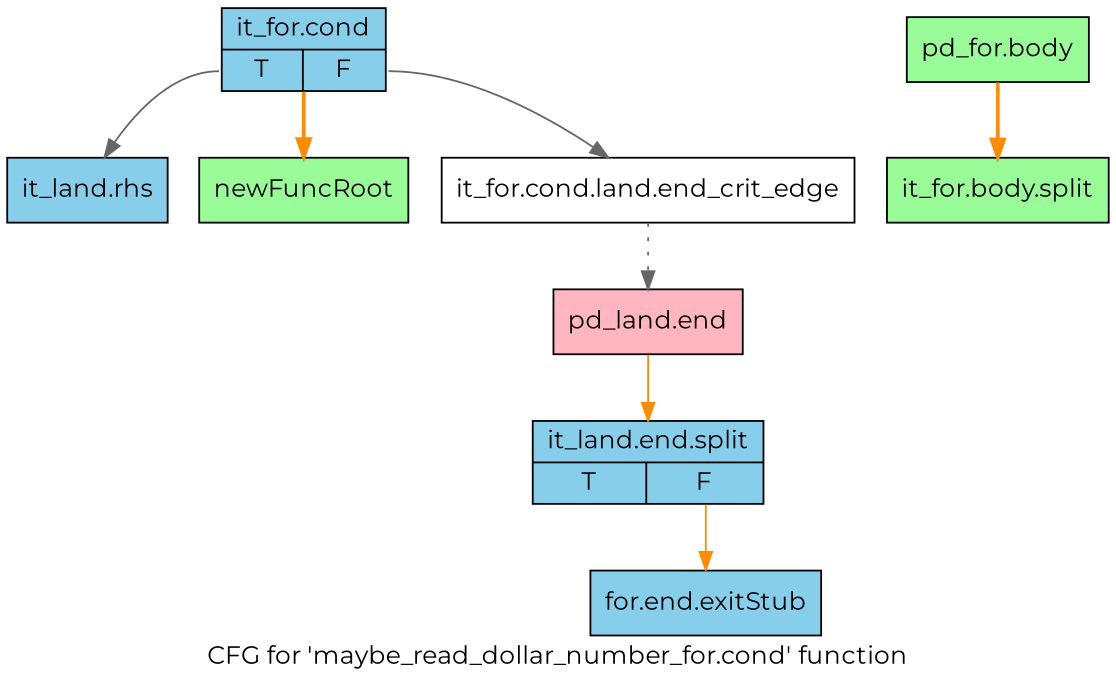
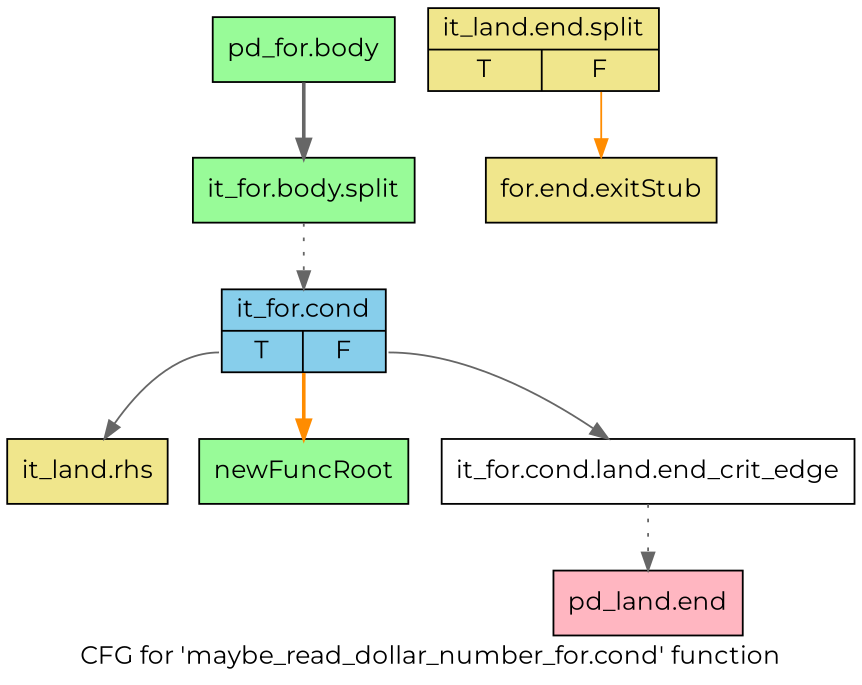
edge "pd_for.body" -> "it_for.body.split": color darkorange -> gray40
node "it_land.rhs": fillcolor skyblue -> khaki
edge "it_for.body.split" -> "it_for.cond": added
edge "pd_land.end" -> "it_land.end.split": removed
node "it_land.end.split": fillcolor skyblue -> khaki
node "for.end.exitStub": fillcolor skyblue -> khaki
